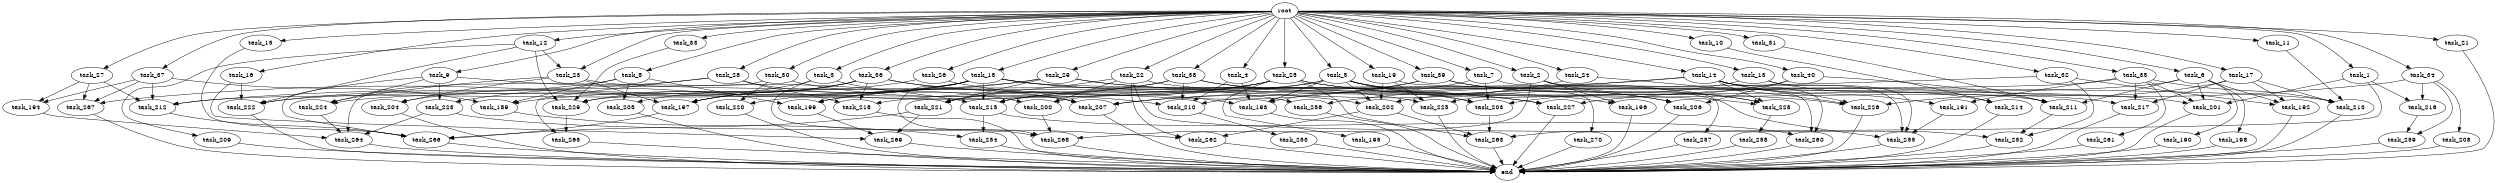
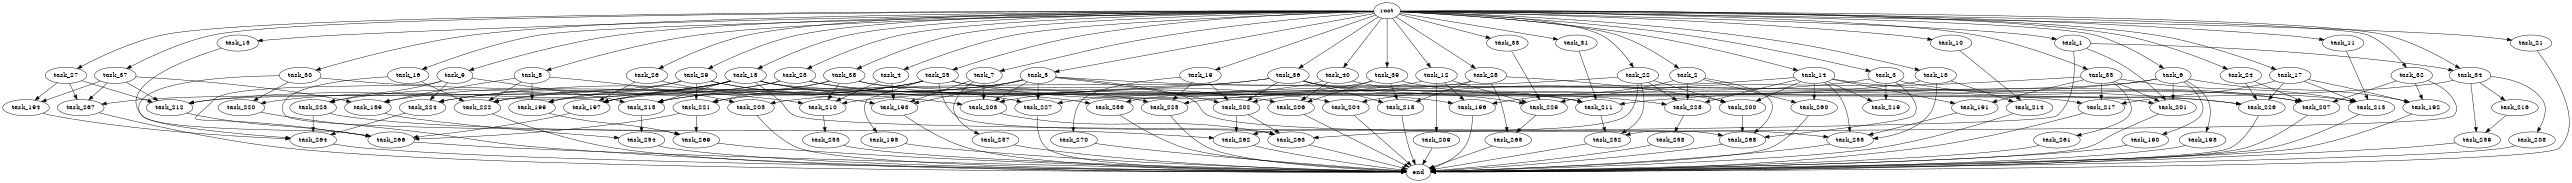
edge "task_12" -> "task_23": now "task_12" -> "task_196"
edge "task_1" -> "task_216": now "task_1" -> "task_34"
node "task_219": added
edge "task_215" -> "task_260": removed
